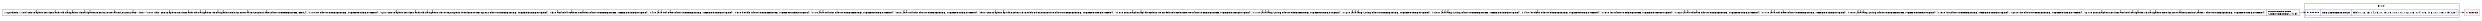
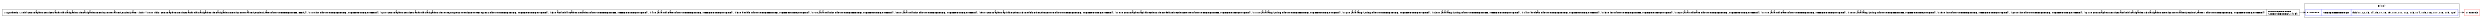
node "0: 0x0000": text "ARGS_ENTER_BLOCK" -> "MTH_ENTER_BLOCK"
